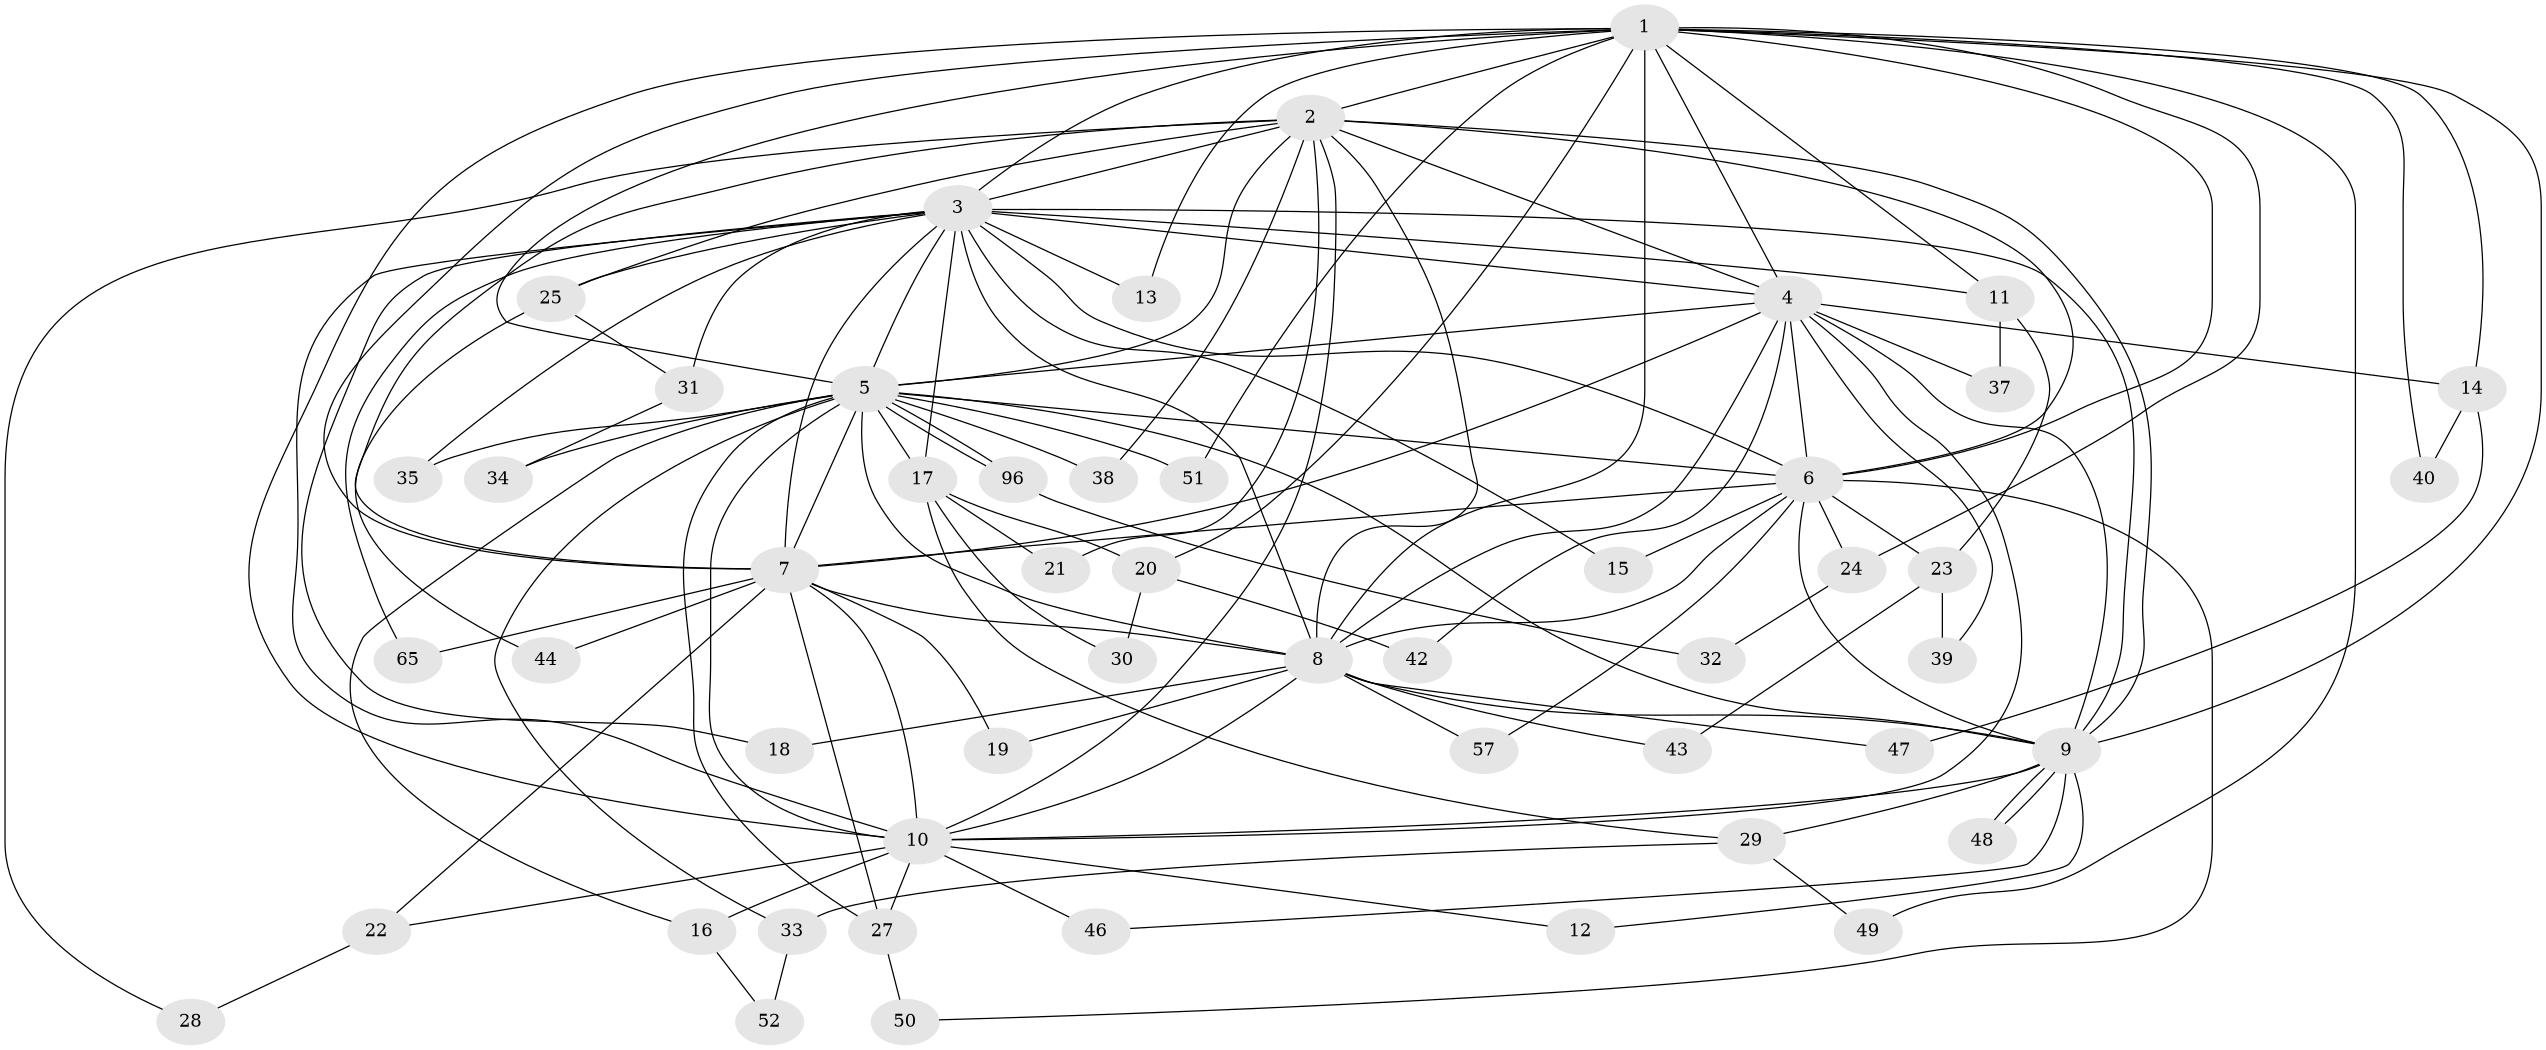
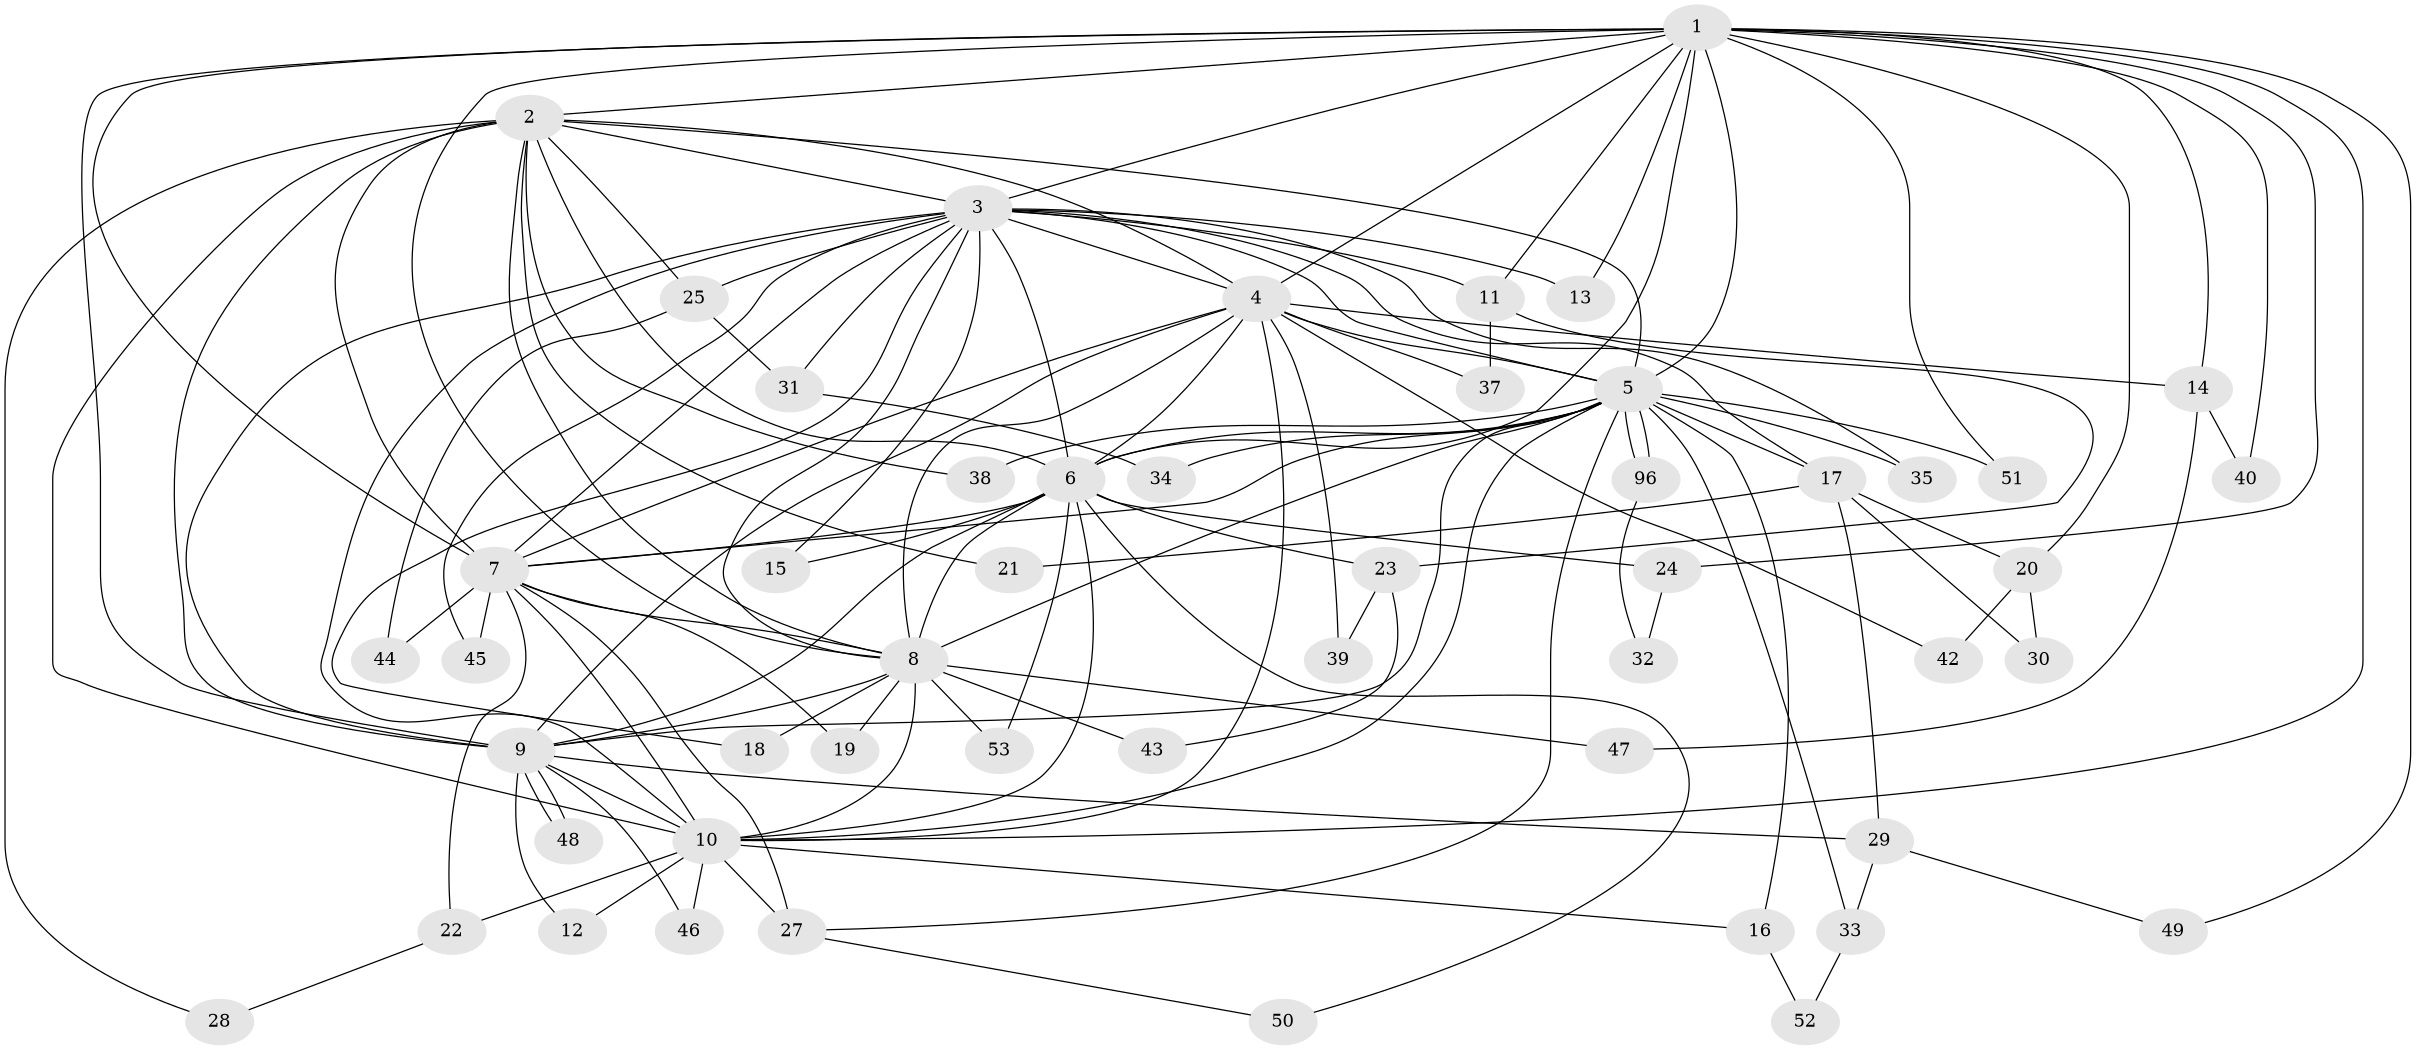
node "65": label "65" -> "45"
node "57": label "57" -> "53"
edge "6" -- "10": added
